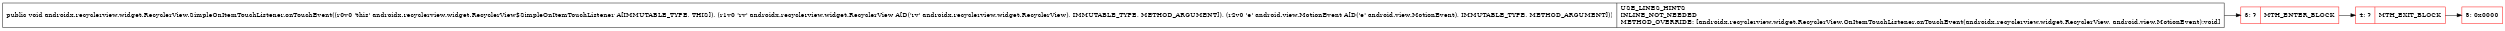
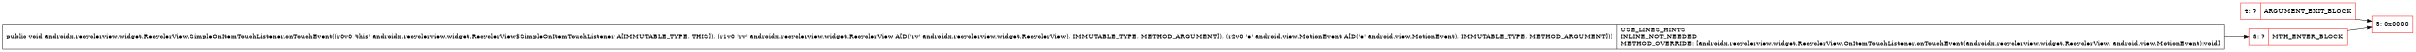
edge "3: ?" -> "4: ?": now "3: ?" -> "5: 0x0000"
node "4: ?": text "MTH_EXIT_BLOCK" -> "ARGUMENT_EXIT_BLOCK"
